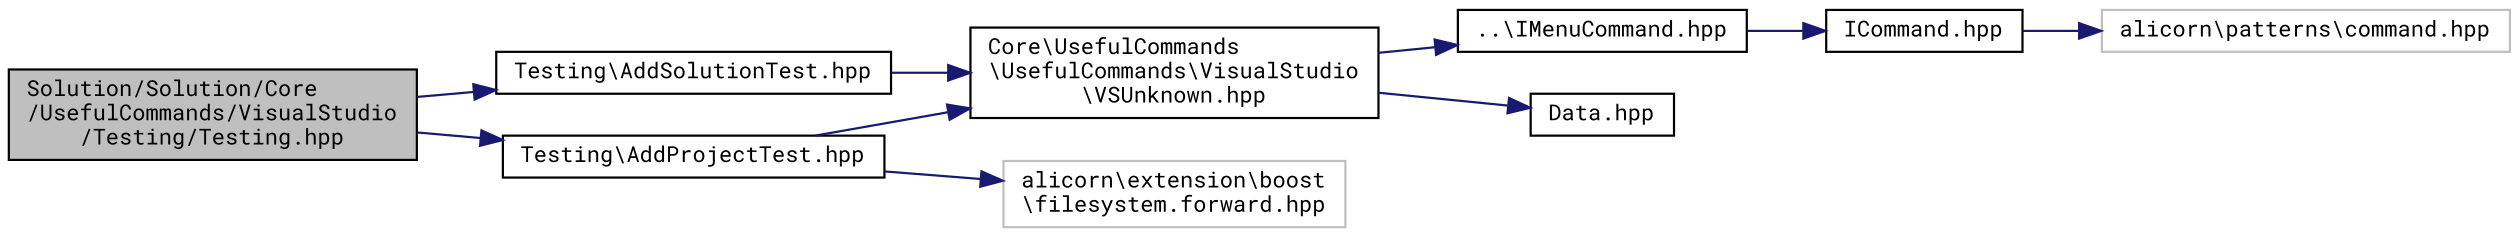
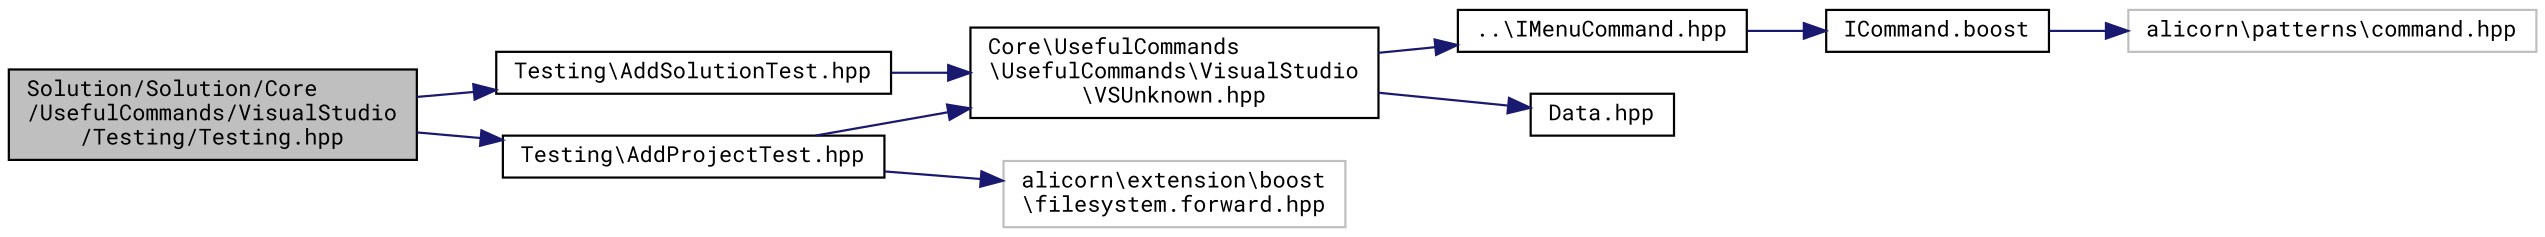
node "ICommand.hpp": label "ICommand.hpp" -> "ICommand.boost"
